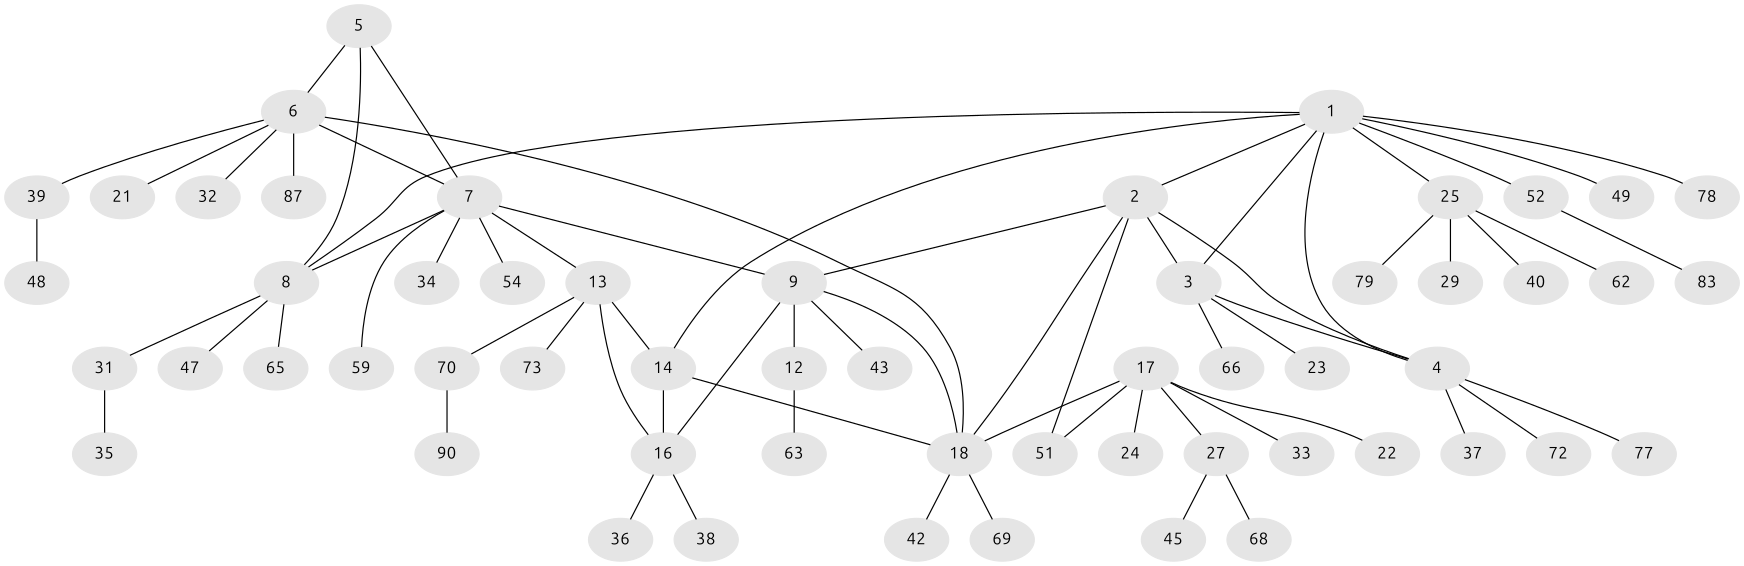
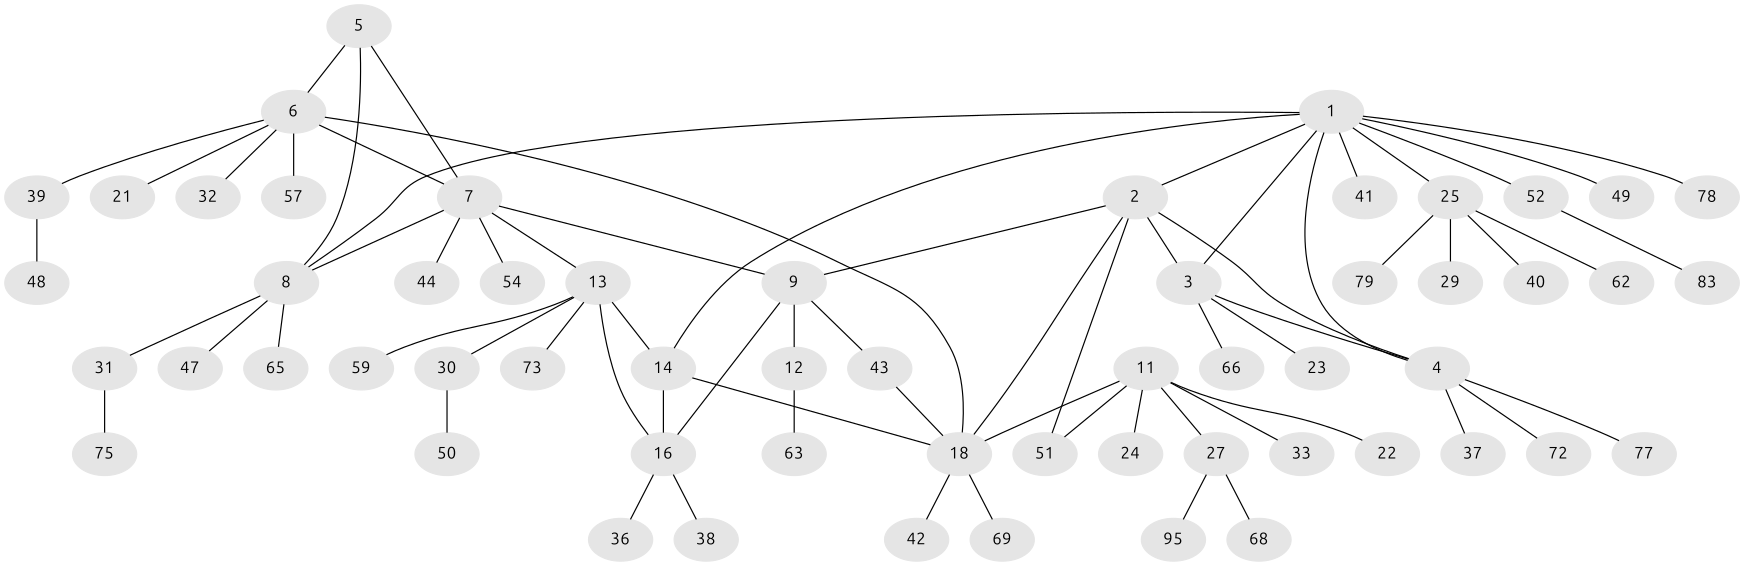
node "87": label "87" -> "57"
node "41": added
edge "7" -- "59": now "13" -- "59"
node "34": label "34" -> "44"
edge "9" -- "18": now "43" -- "18"
node "70": label "70" -> "30"
node "17": label "17" -> "11"
node "35": label "35" -> "75"
node "90": label "90" -> "50"
node "45": label "45" -> "95"
